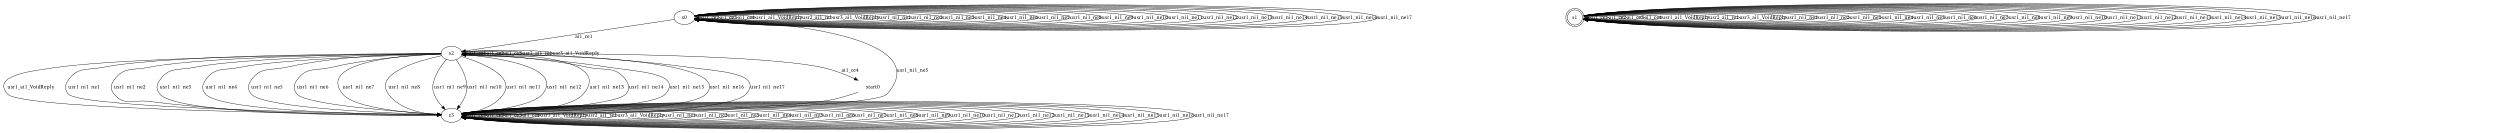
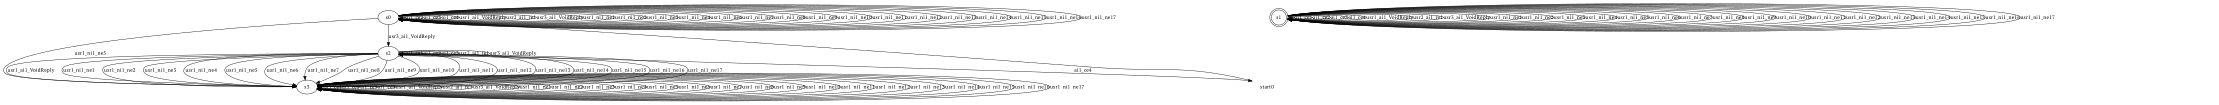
edge "s0" -> "s2": label "ai1_ce1" -> "usr3_ai1_VoidReply"
edge "__start0" -> "s3": now "__start0" -> "s0"
